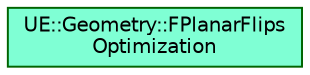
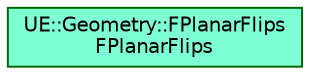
node "UE::Geometry::FPlanarFlips Optimization": label "UE::Geometry::FPlanarFlips Optimization" -> "UE::Geometry::FPlanarFlips FPlanarFlips"
